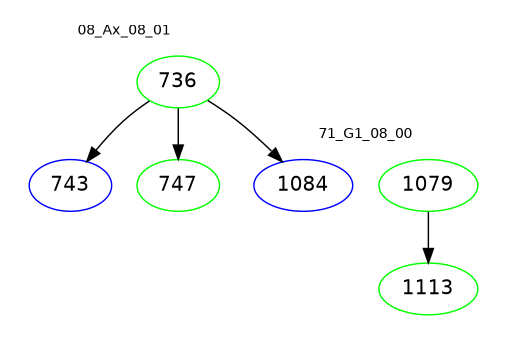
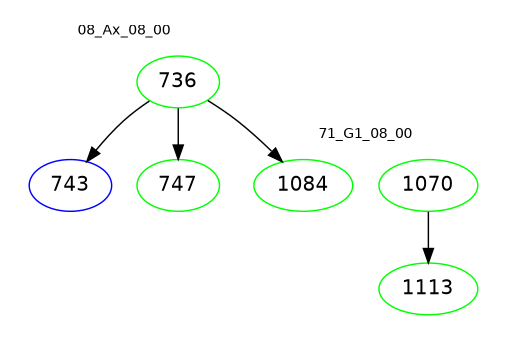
cluster "08_Ax_08_01": label "08_Ax_08_01" -> "08_Ax_08_00"
node "1084": color blue -> green
node "1079": label "1079" -> "1070"
